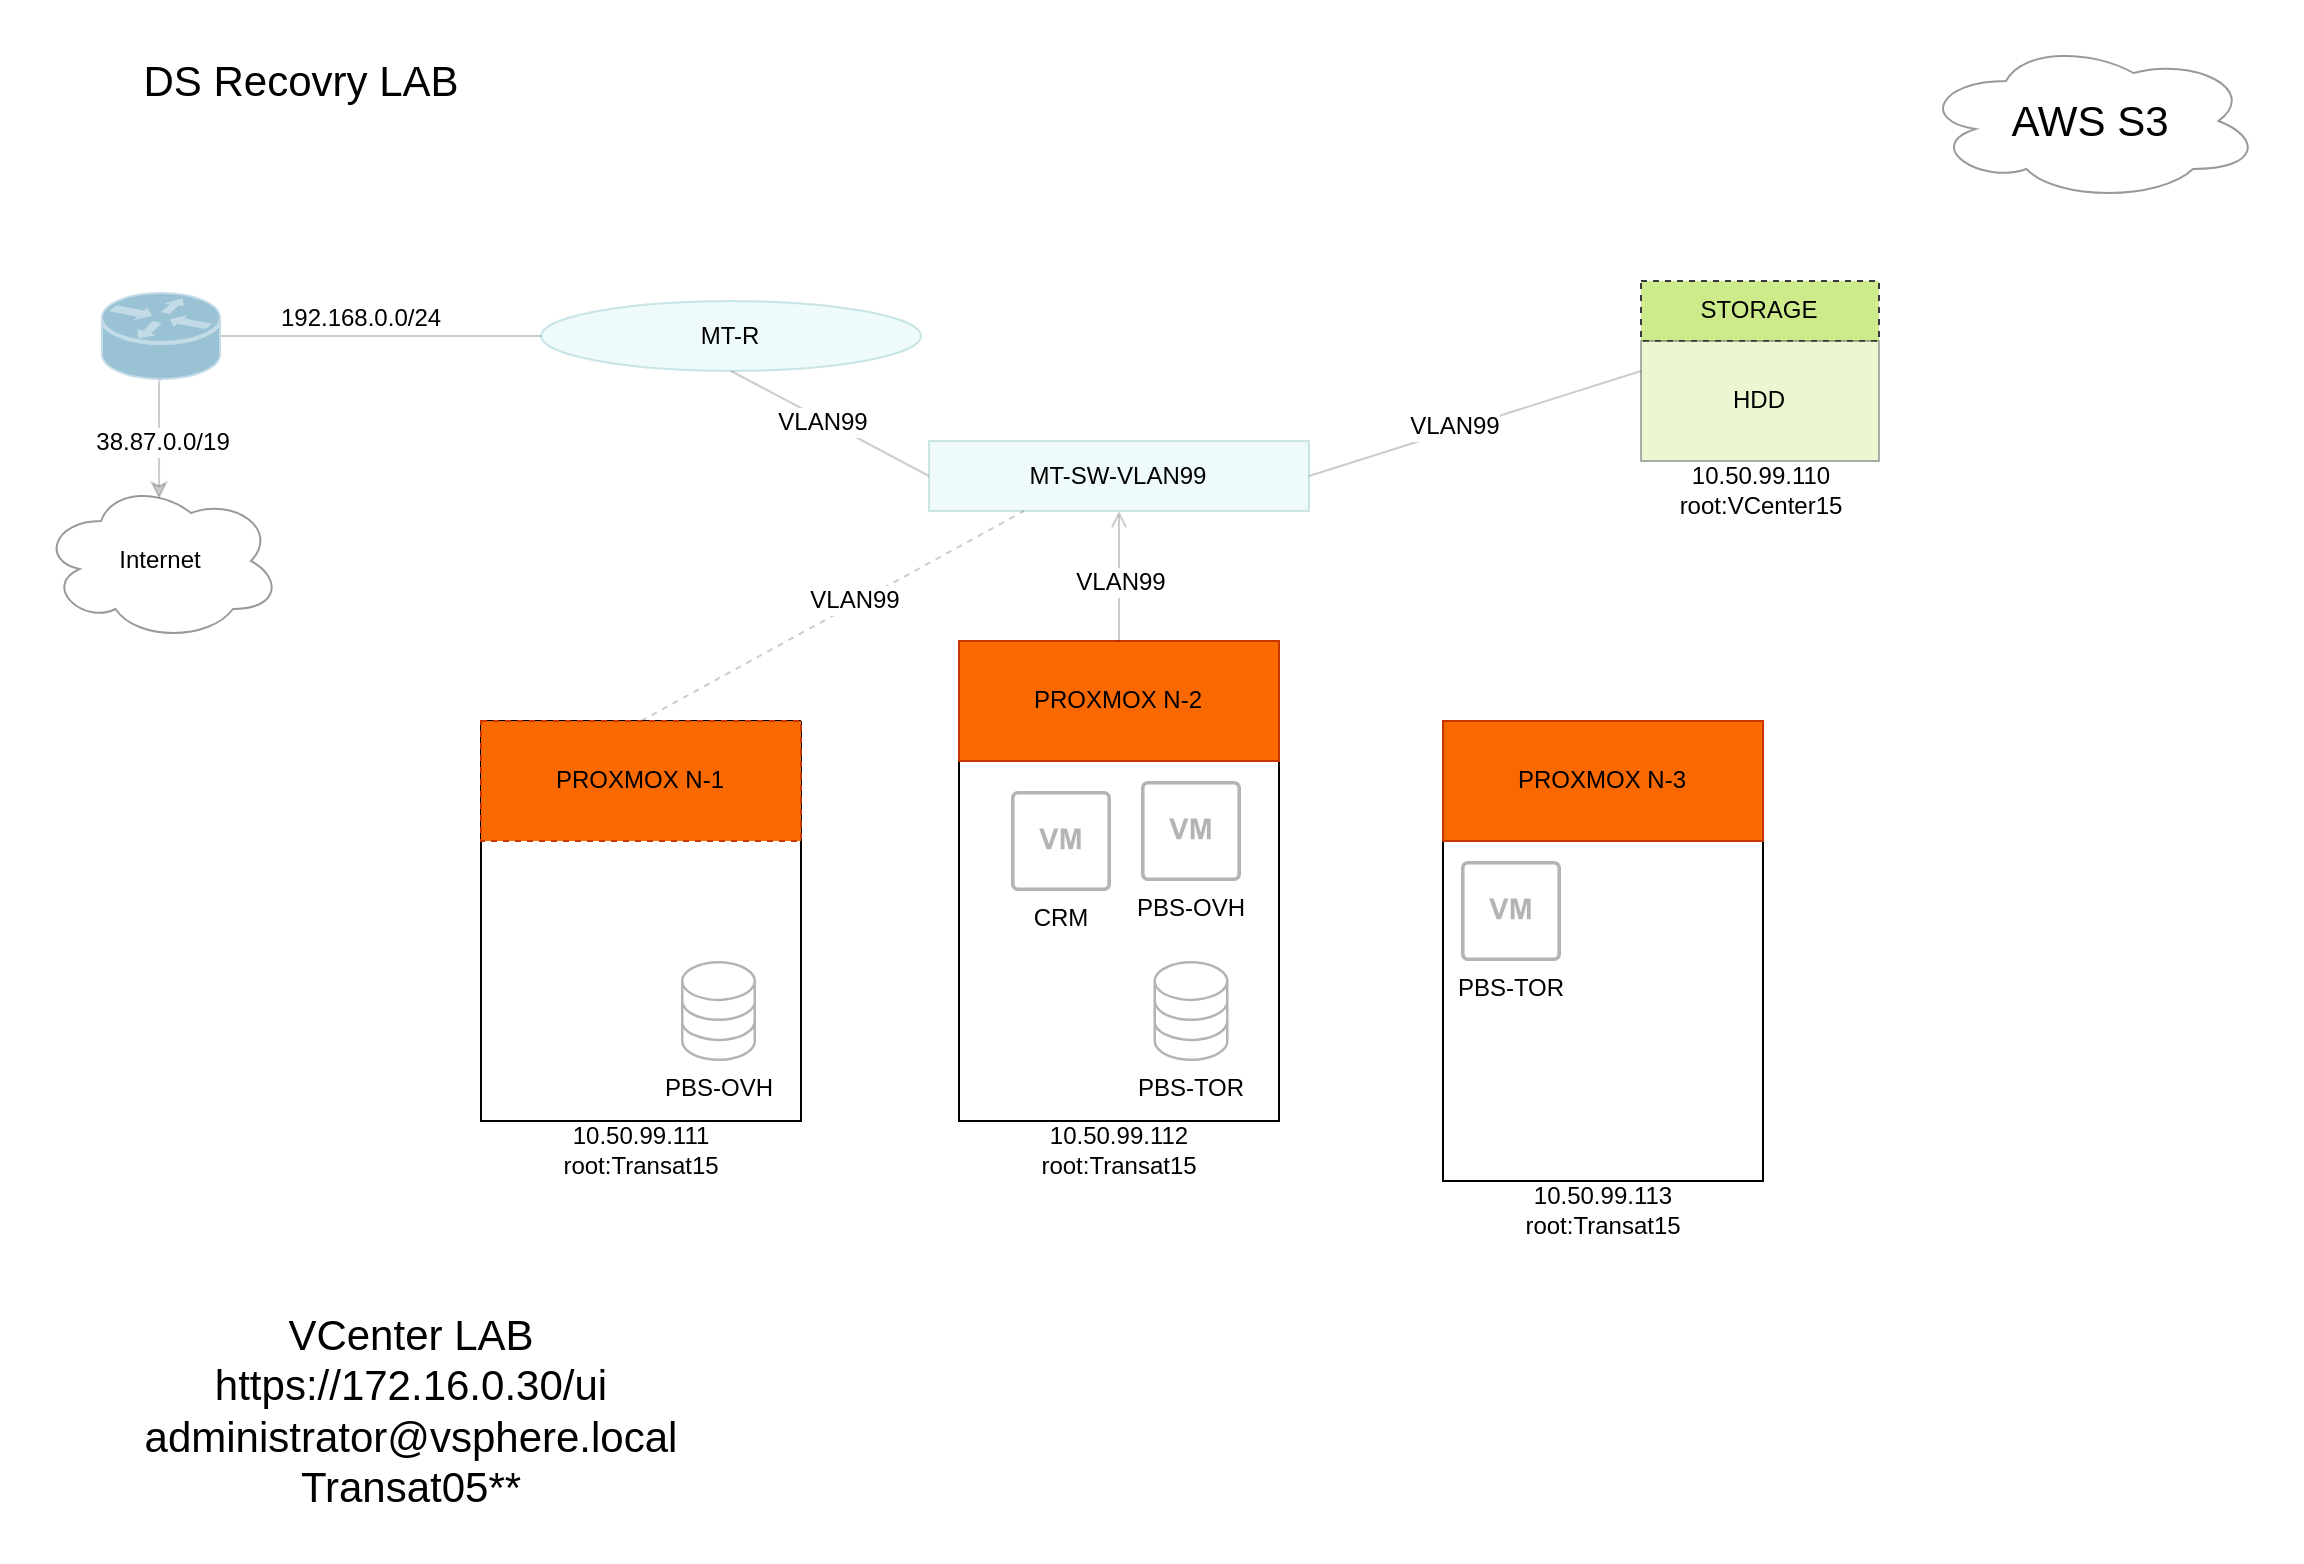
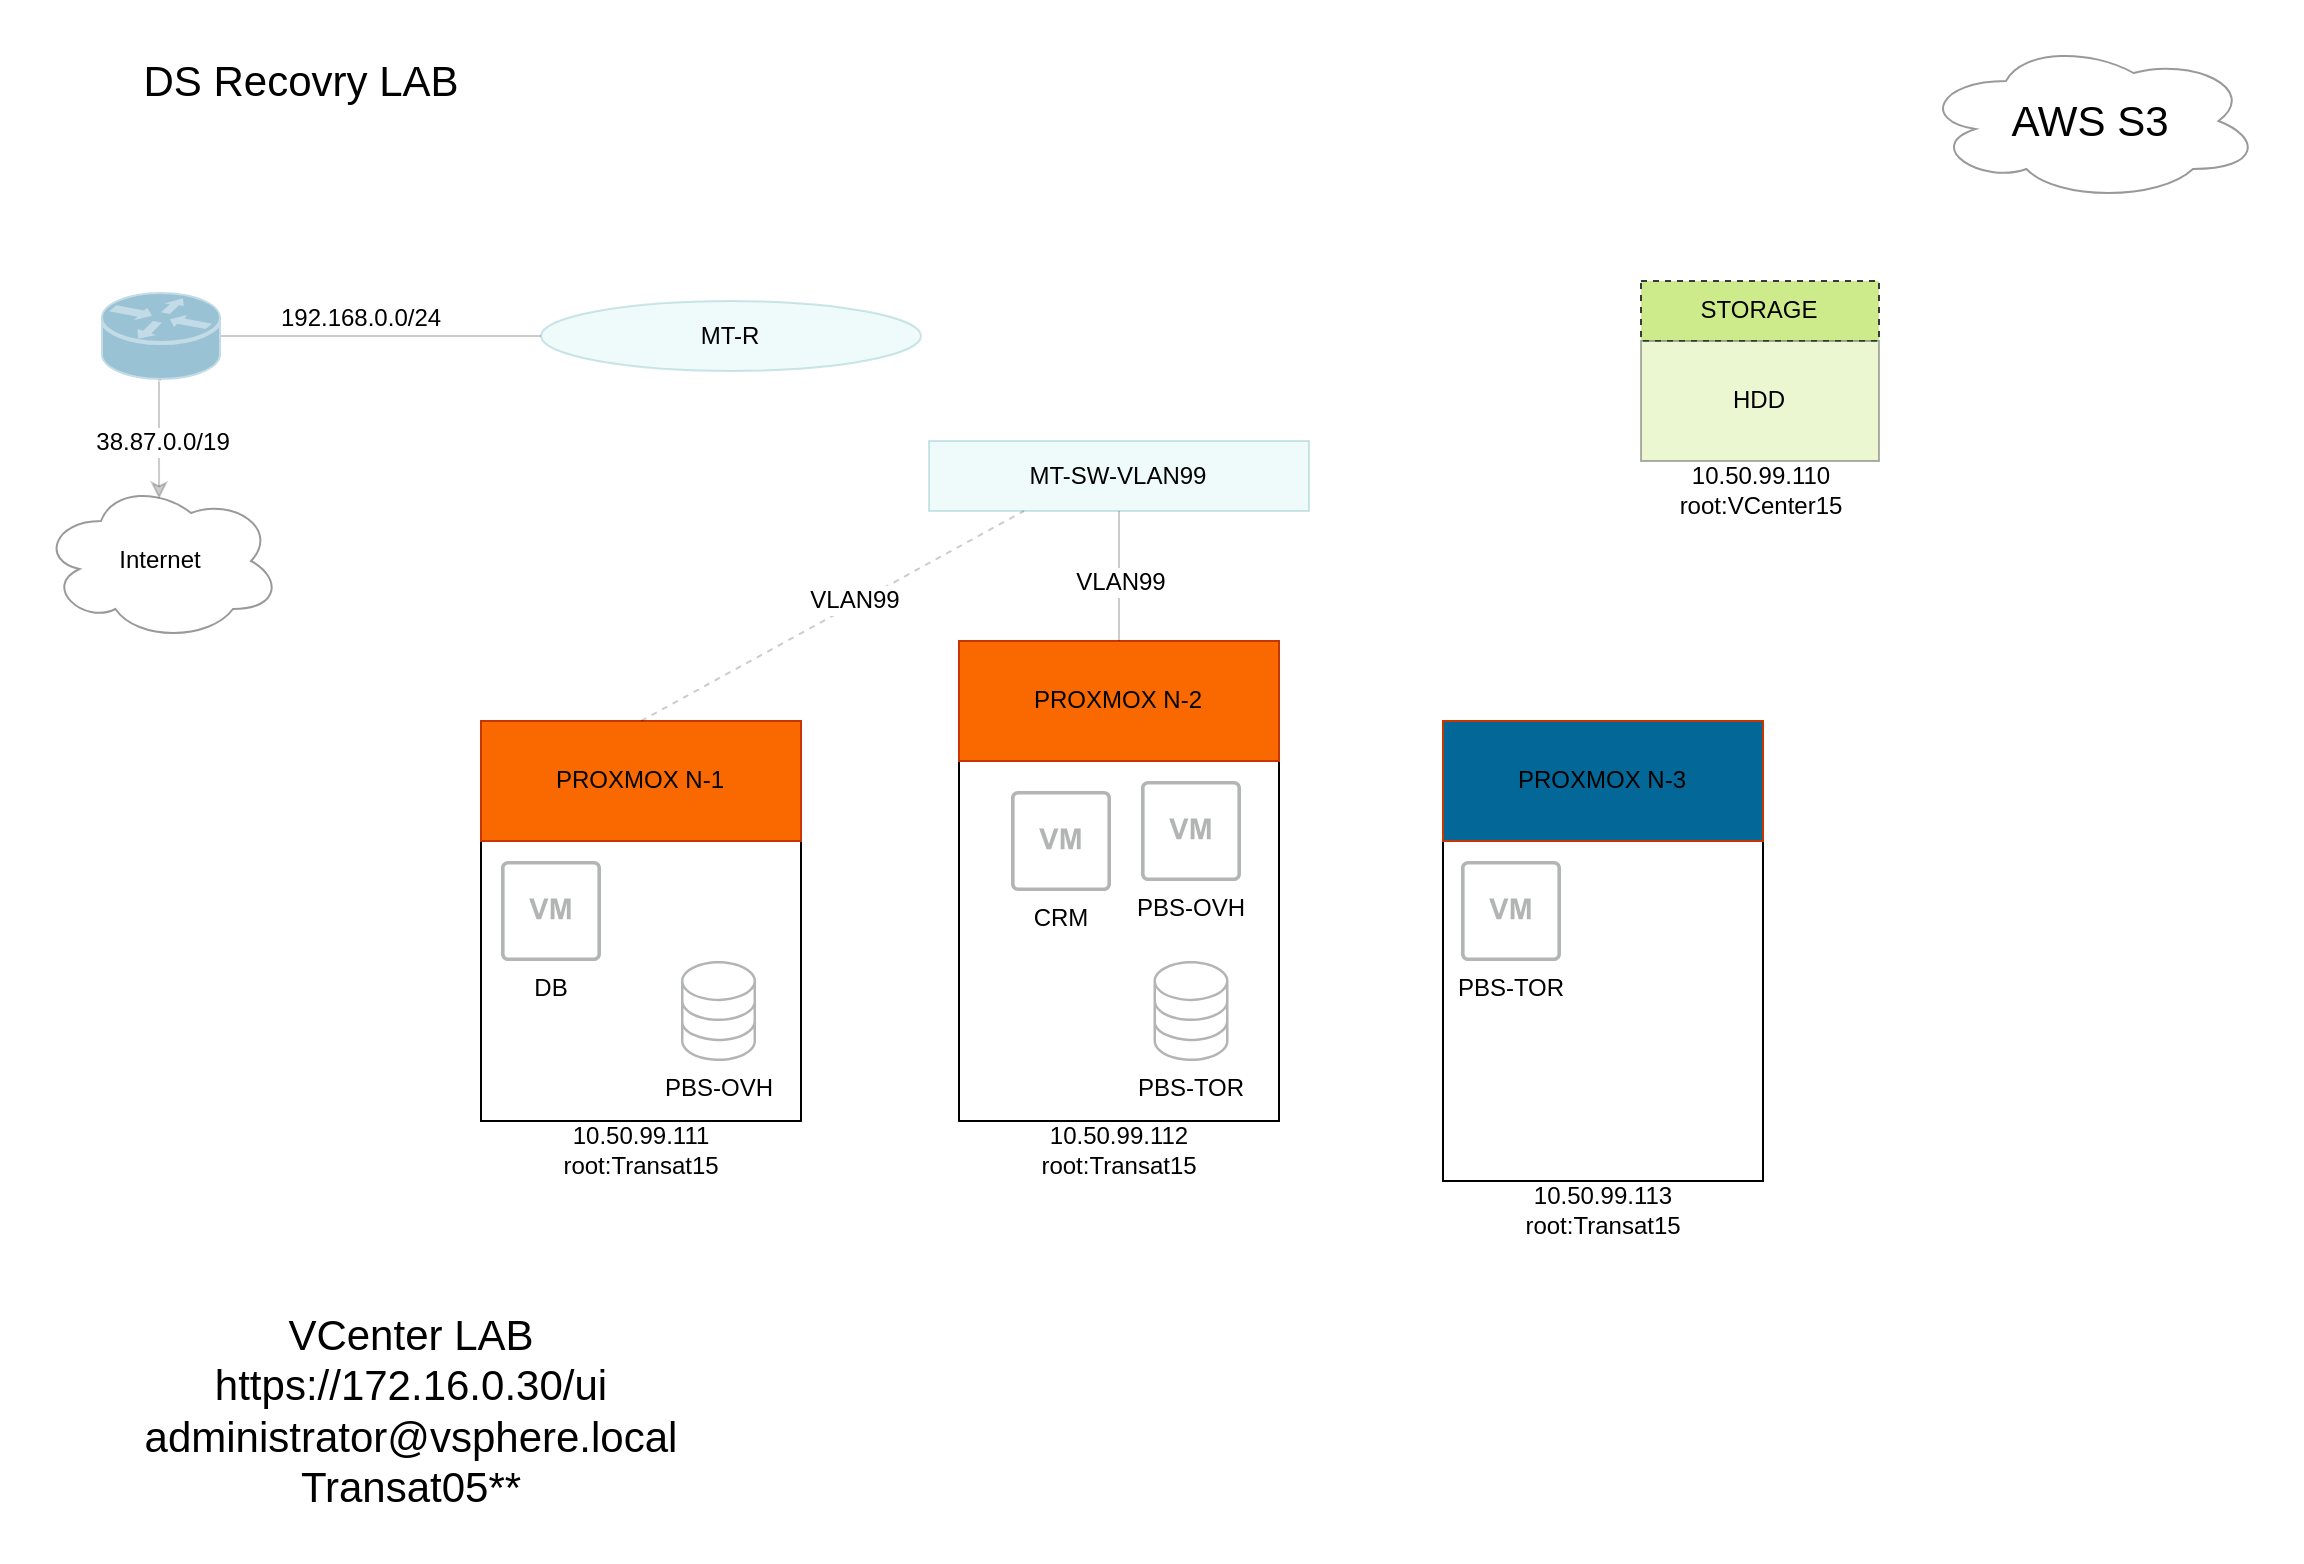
edge "MT-R" -- "MT-SW-VLAN99": removed, label "VLAN99"
edge "HDD" -- "MT-SW-VLAN99": removed, label "VLAN99"
edge "PROXMOX N-2" -> "MT-SW-VLAN99": arrowhead open -> none
node "PROXMOX N-1": style dashed -> solid
node "PROXMOX N-3": fillcolor #fa6800 -> #036897
node "DB": added
